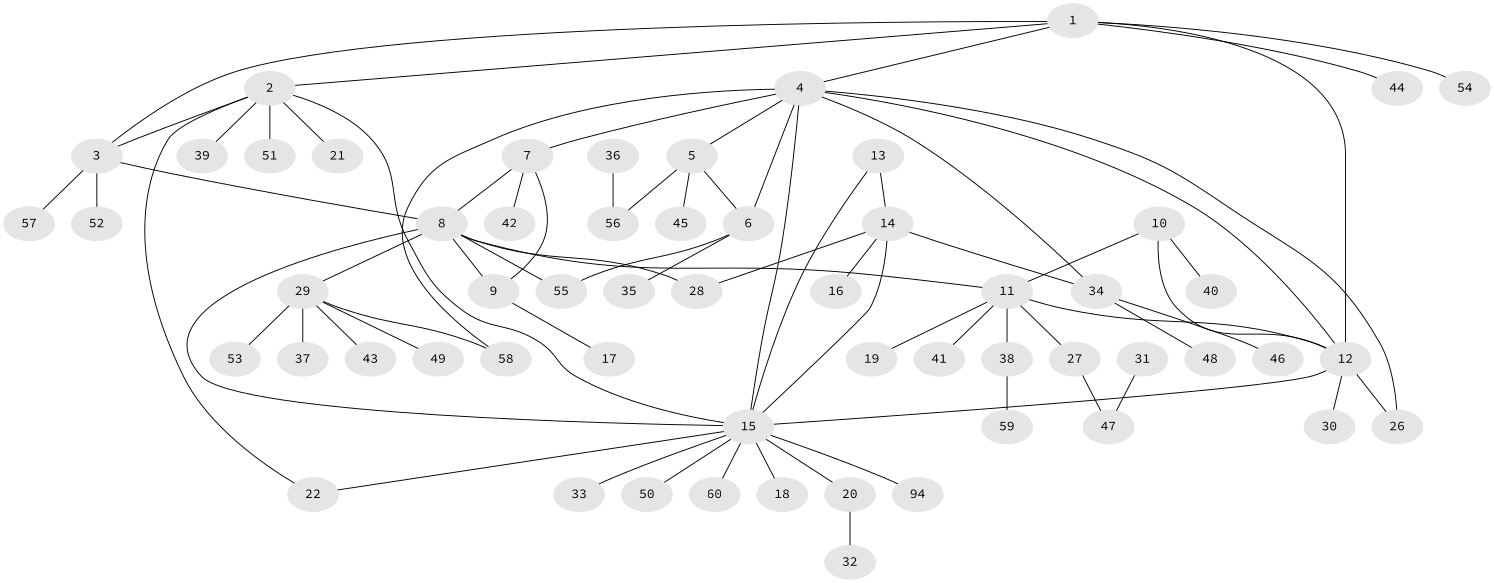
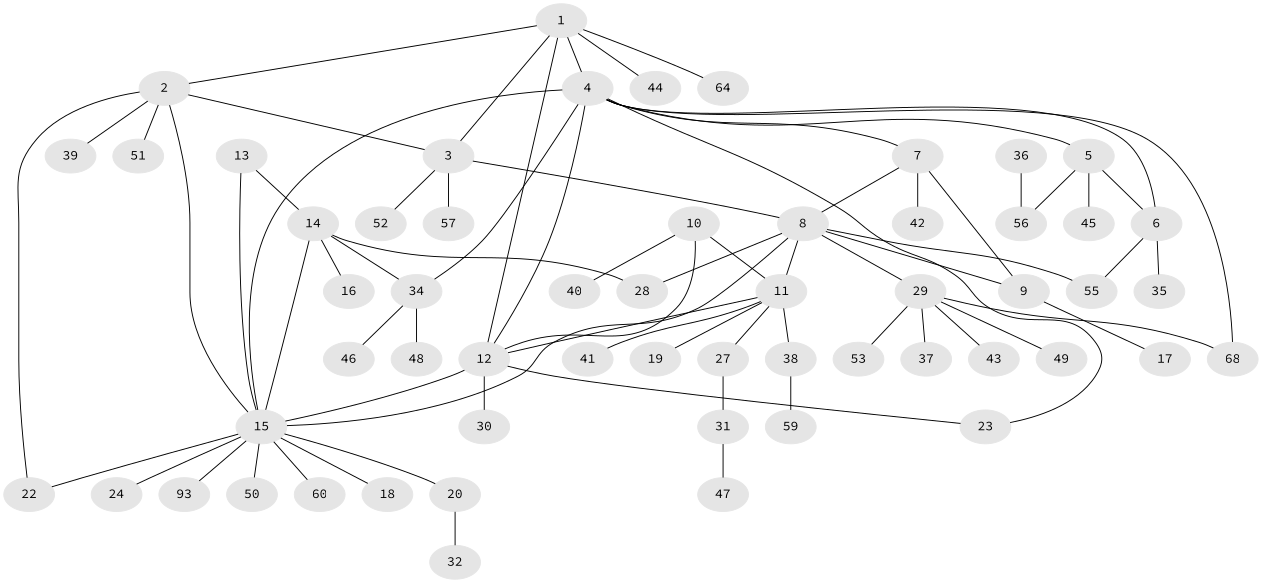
node "54": label "54" -> "64"
node "21": removed
node "58": label "58" -> "68"
edge "27" -- "47": now "27" -- "31"
node "26": label "26" -> "23"
node "33": label "33" -> "93"
node "94": label "94" -> "24"
